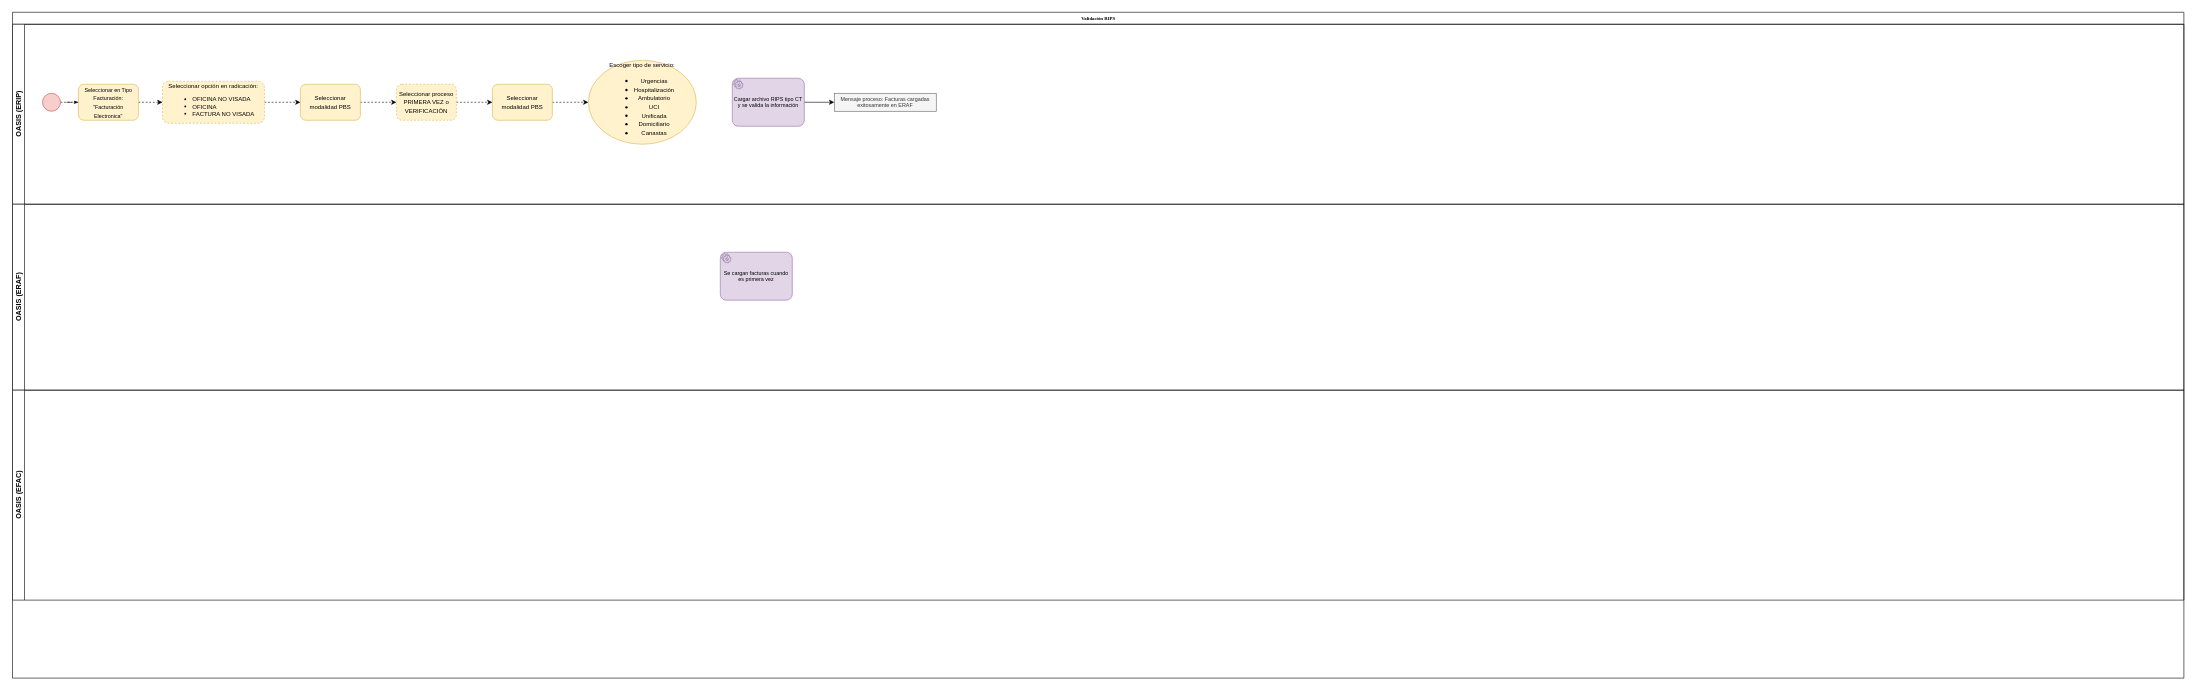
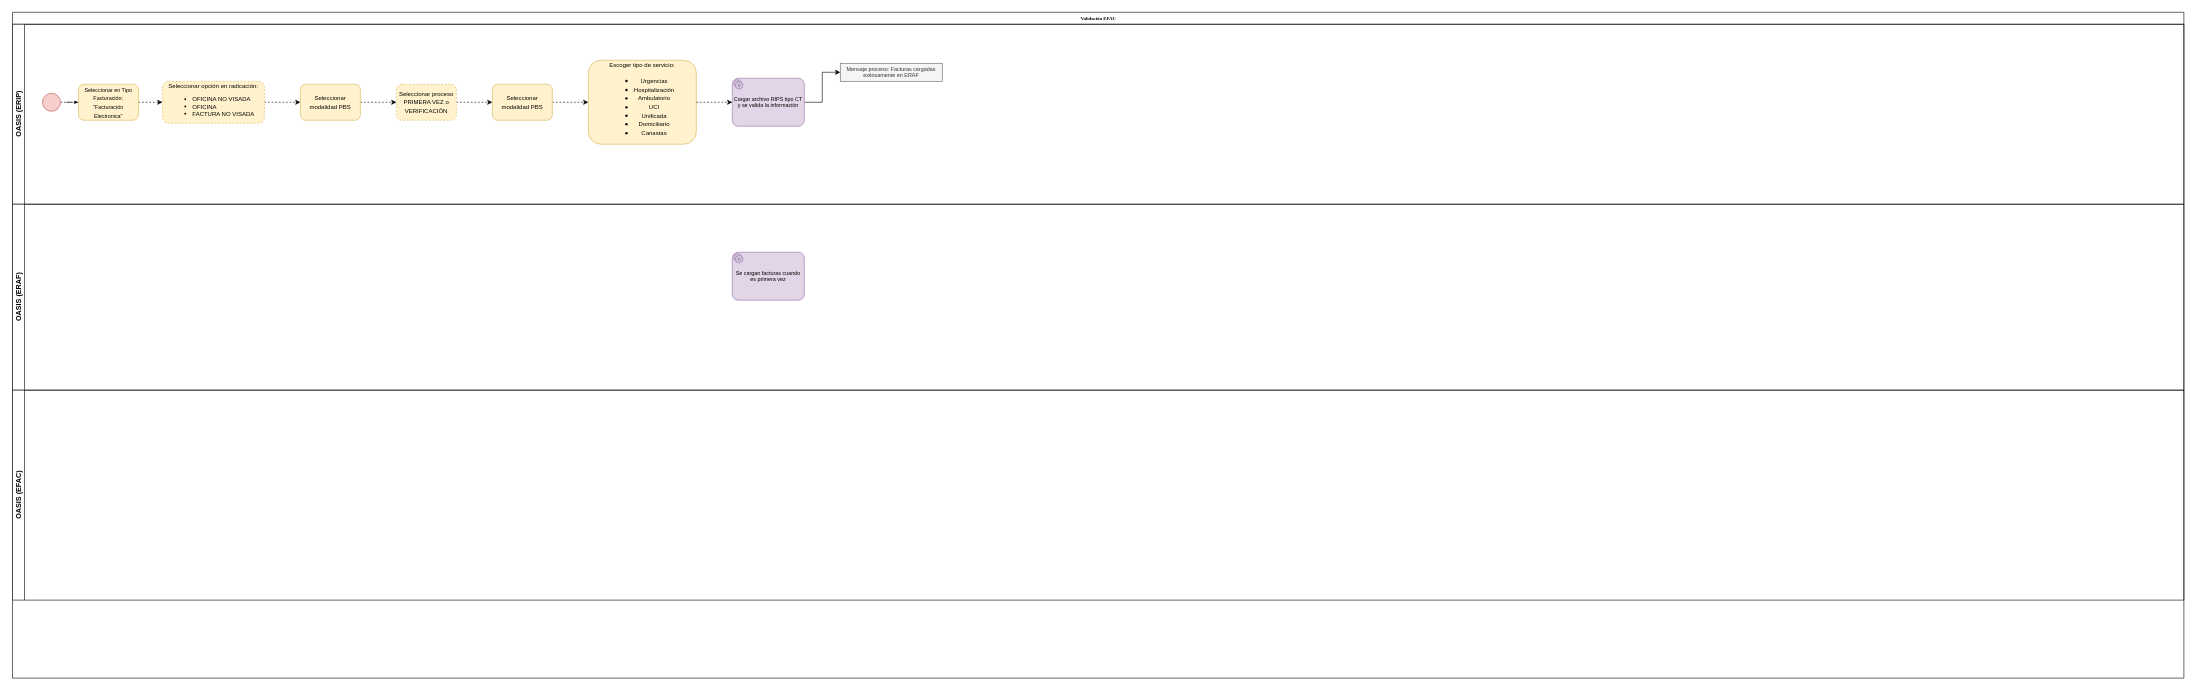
node "Validación RIPS": label "Validación RIPS" -> "Validación EFAC"
node "Escoger tipo de servicio: Urgencias Hospitalización Ambulatorio UCI Unificada Domiciliario Canastas": shape ellipse -> rounded rectangle
edge "Escoger tipo de servicio: Urgencias Hospitalización Ambulatorio UCI Unificada Domiciliario Canastas" -> "Cargar archivo RIPS tipo CT y se valida la información": added
node "Mensaje proceso: Facturas cargadas exitosamente en ERAF": moved (885, 102) -> (891, 72)
node "Se cargan facturas cuando es primera vez": moved (756, 276) -> (768, 276)
